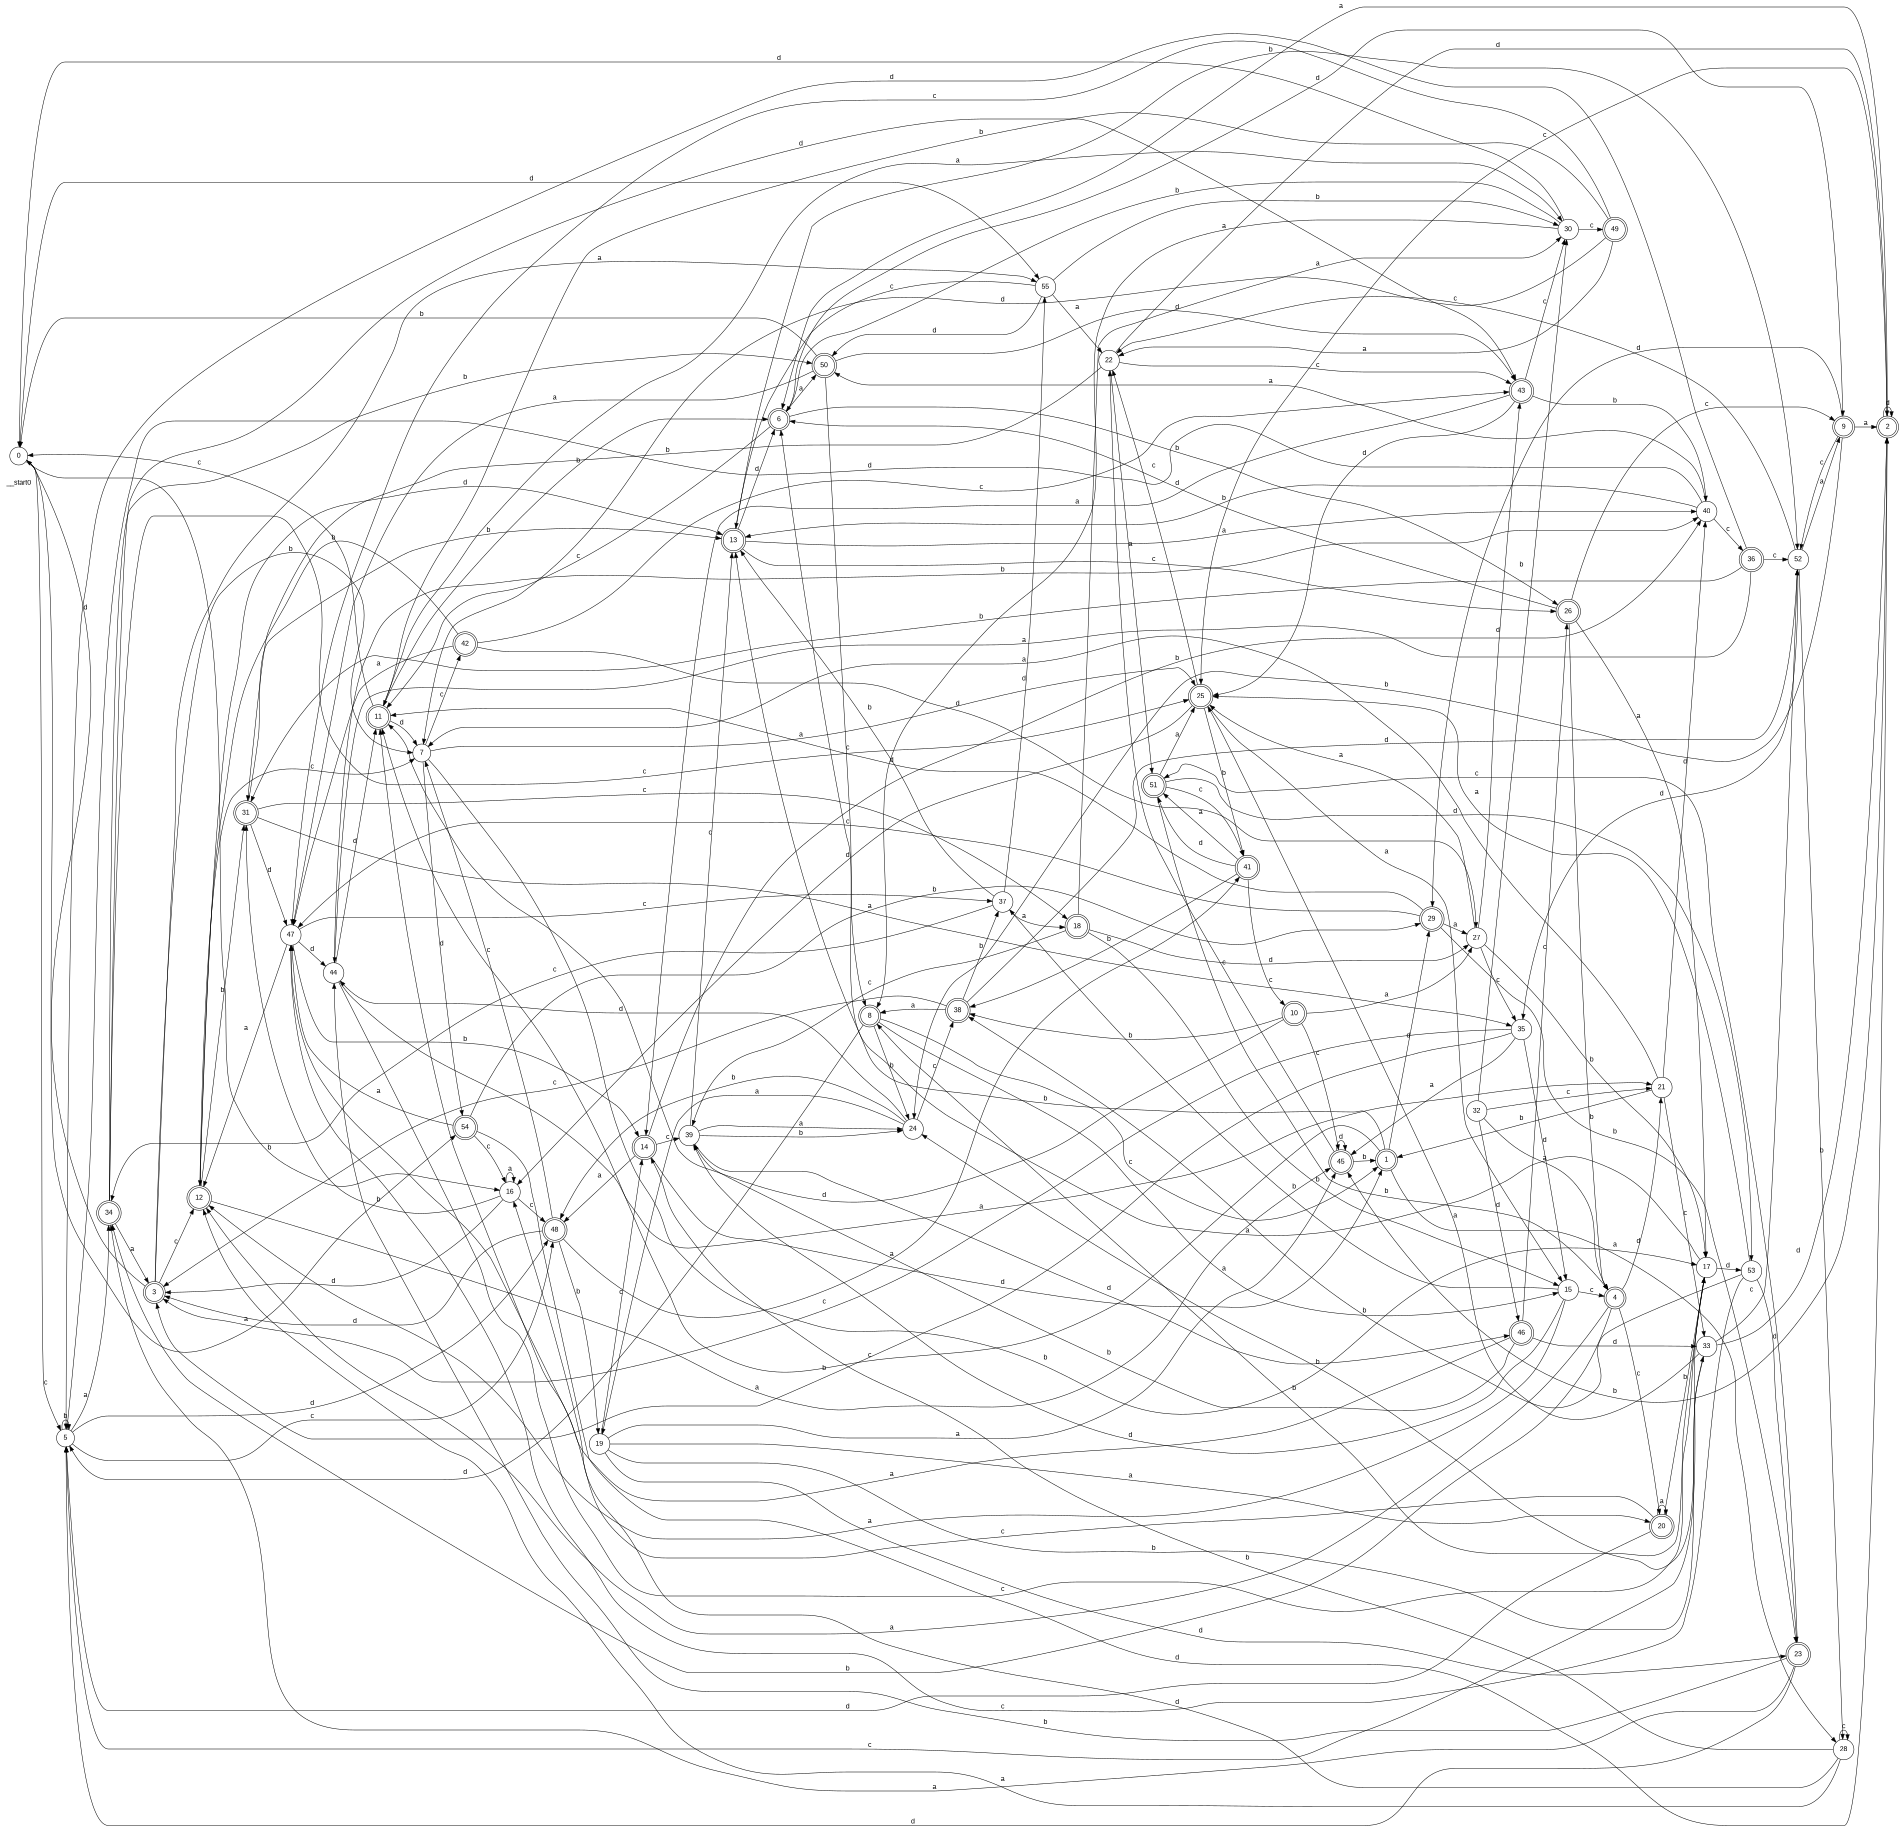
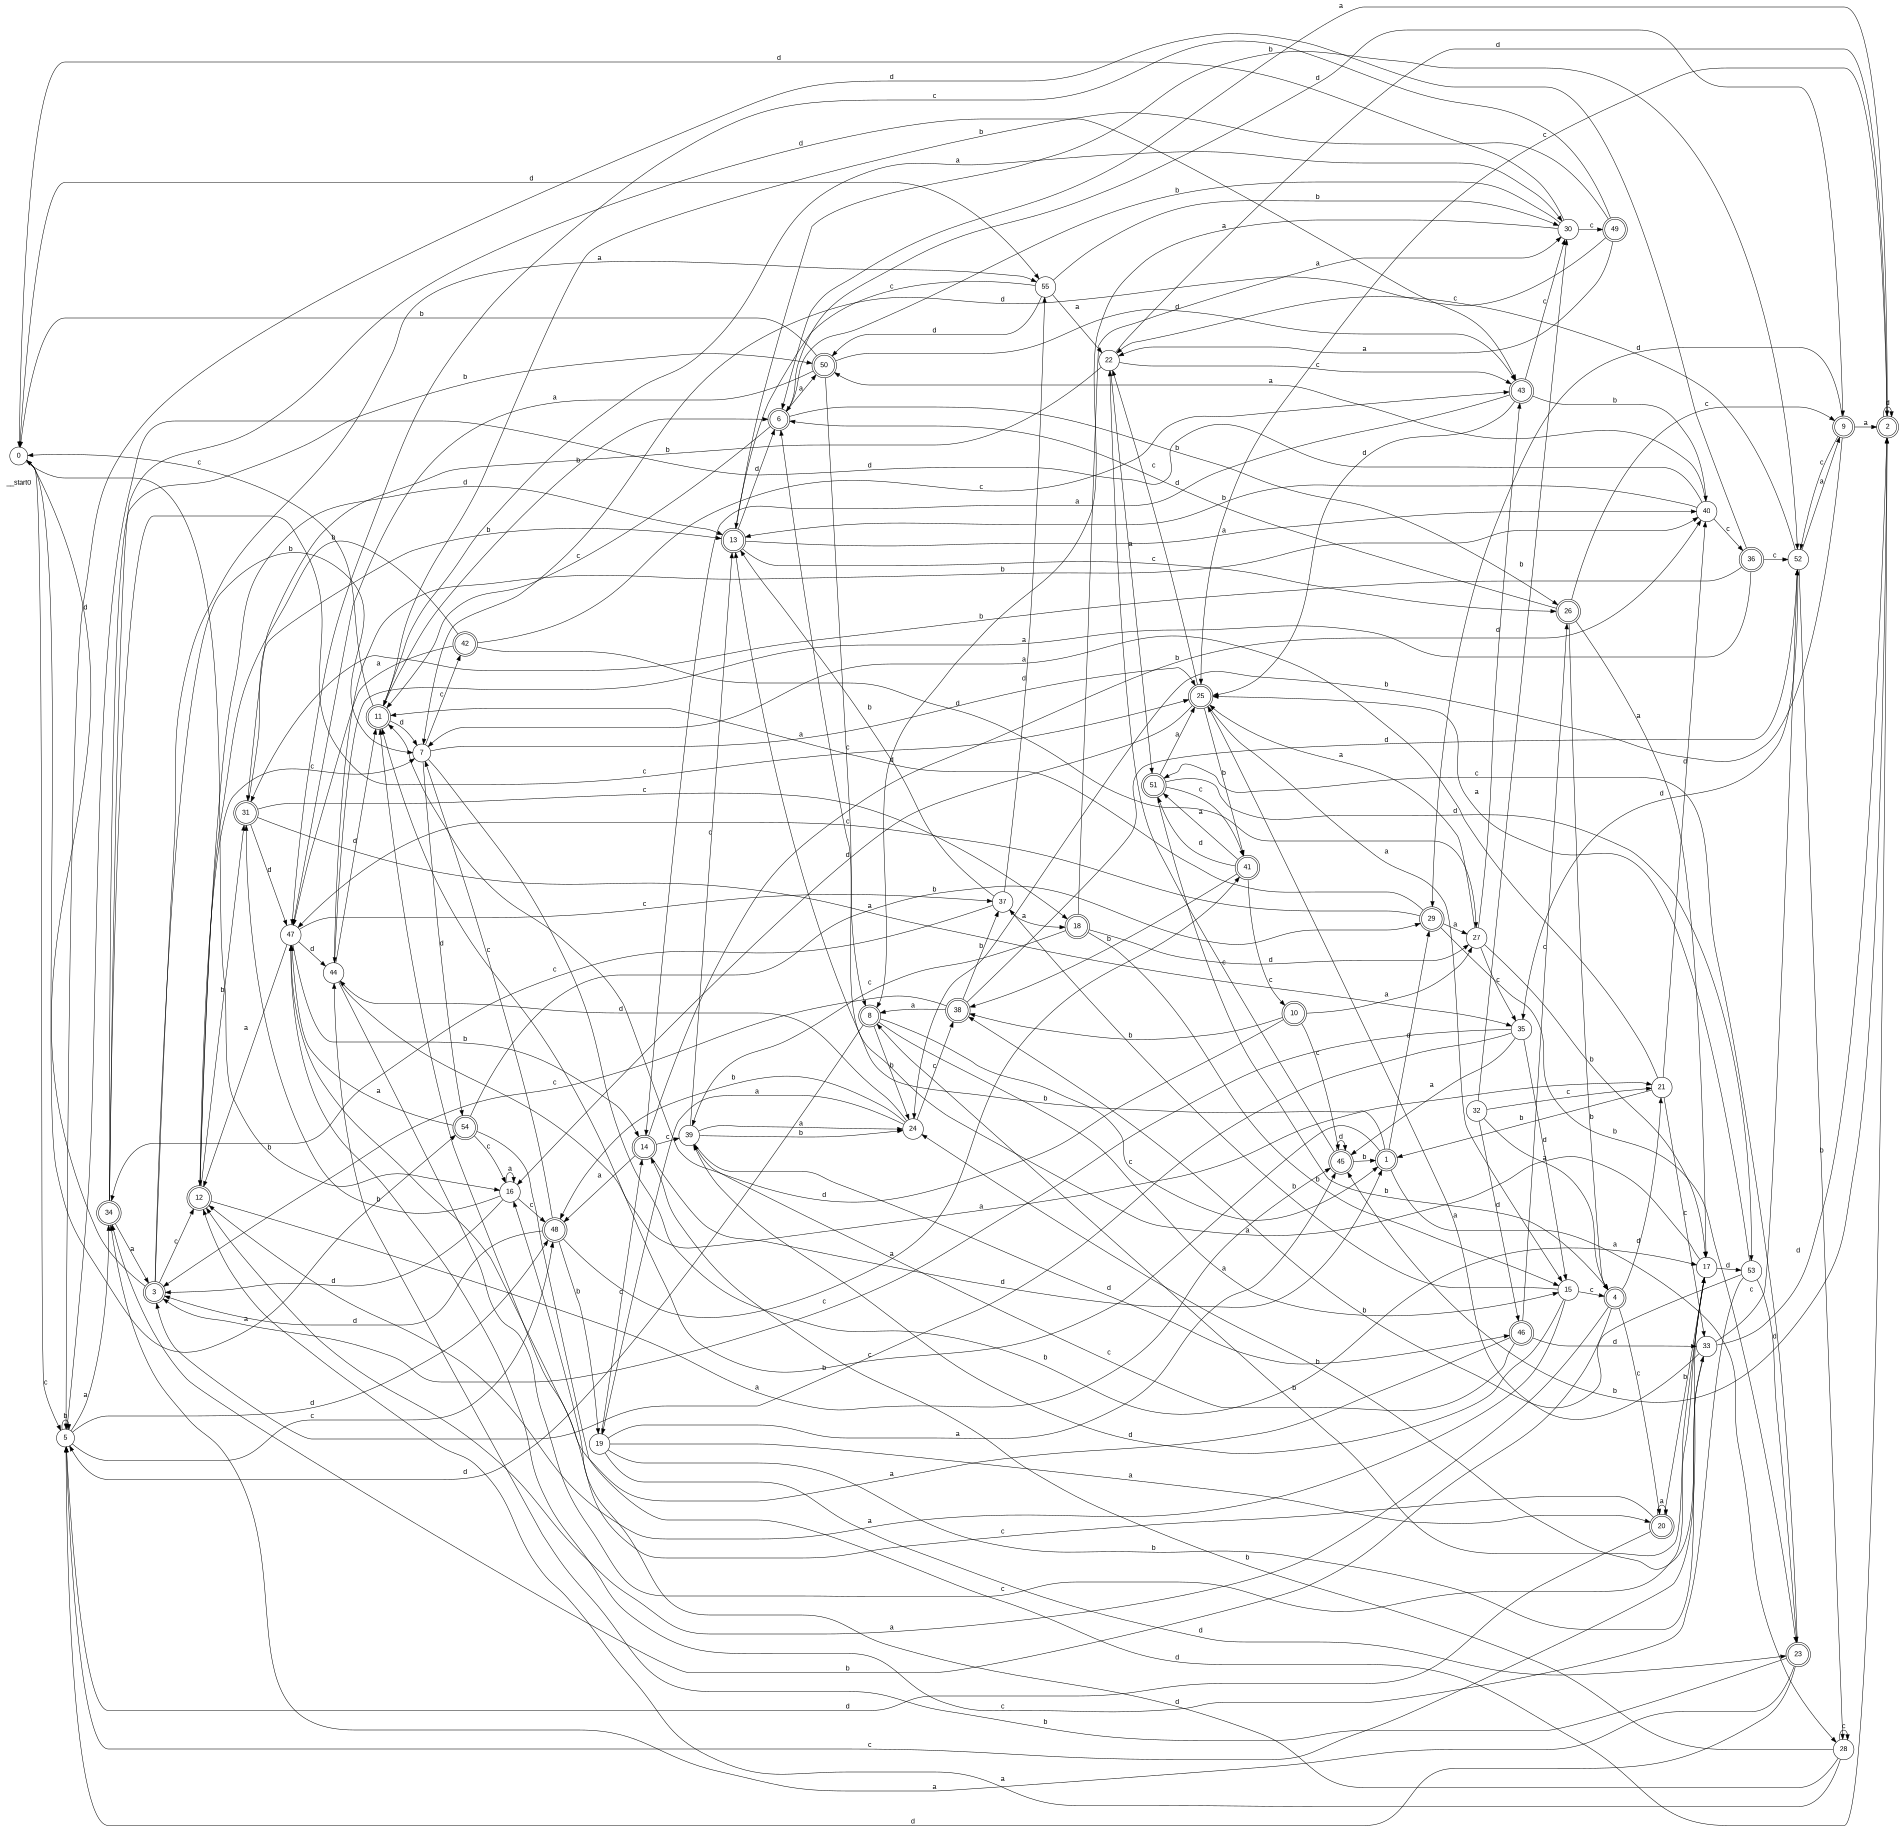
edge "46" -> "39": label "b" -> "c"
